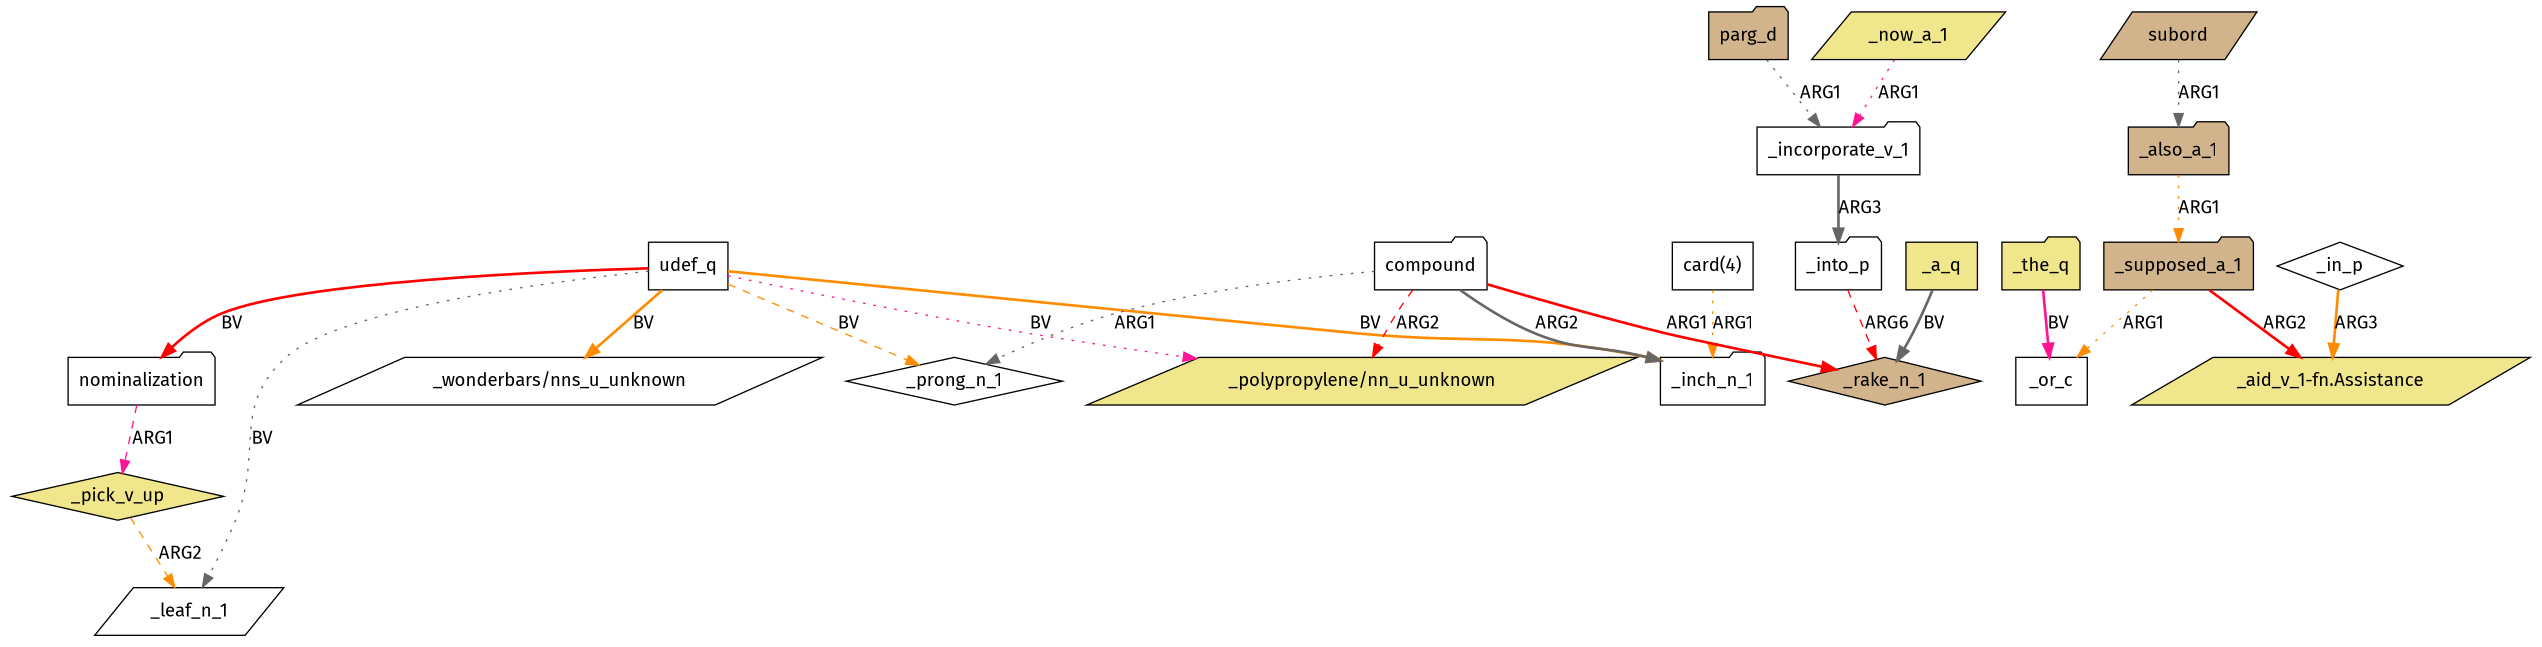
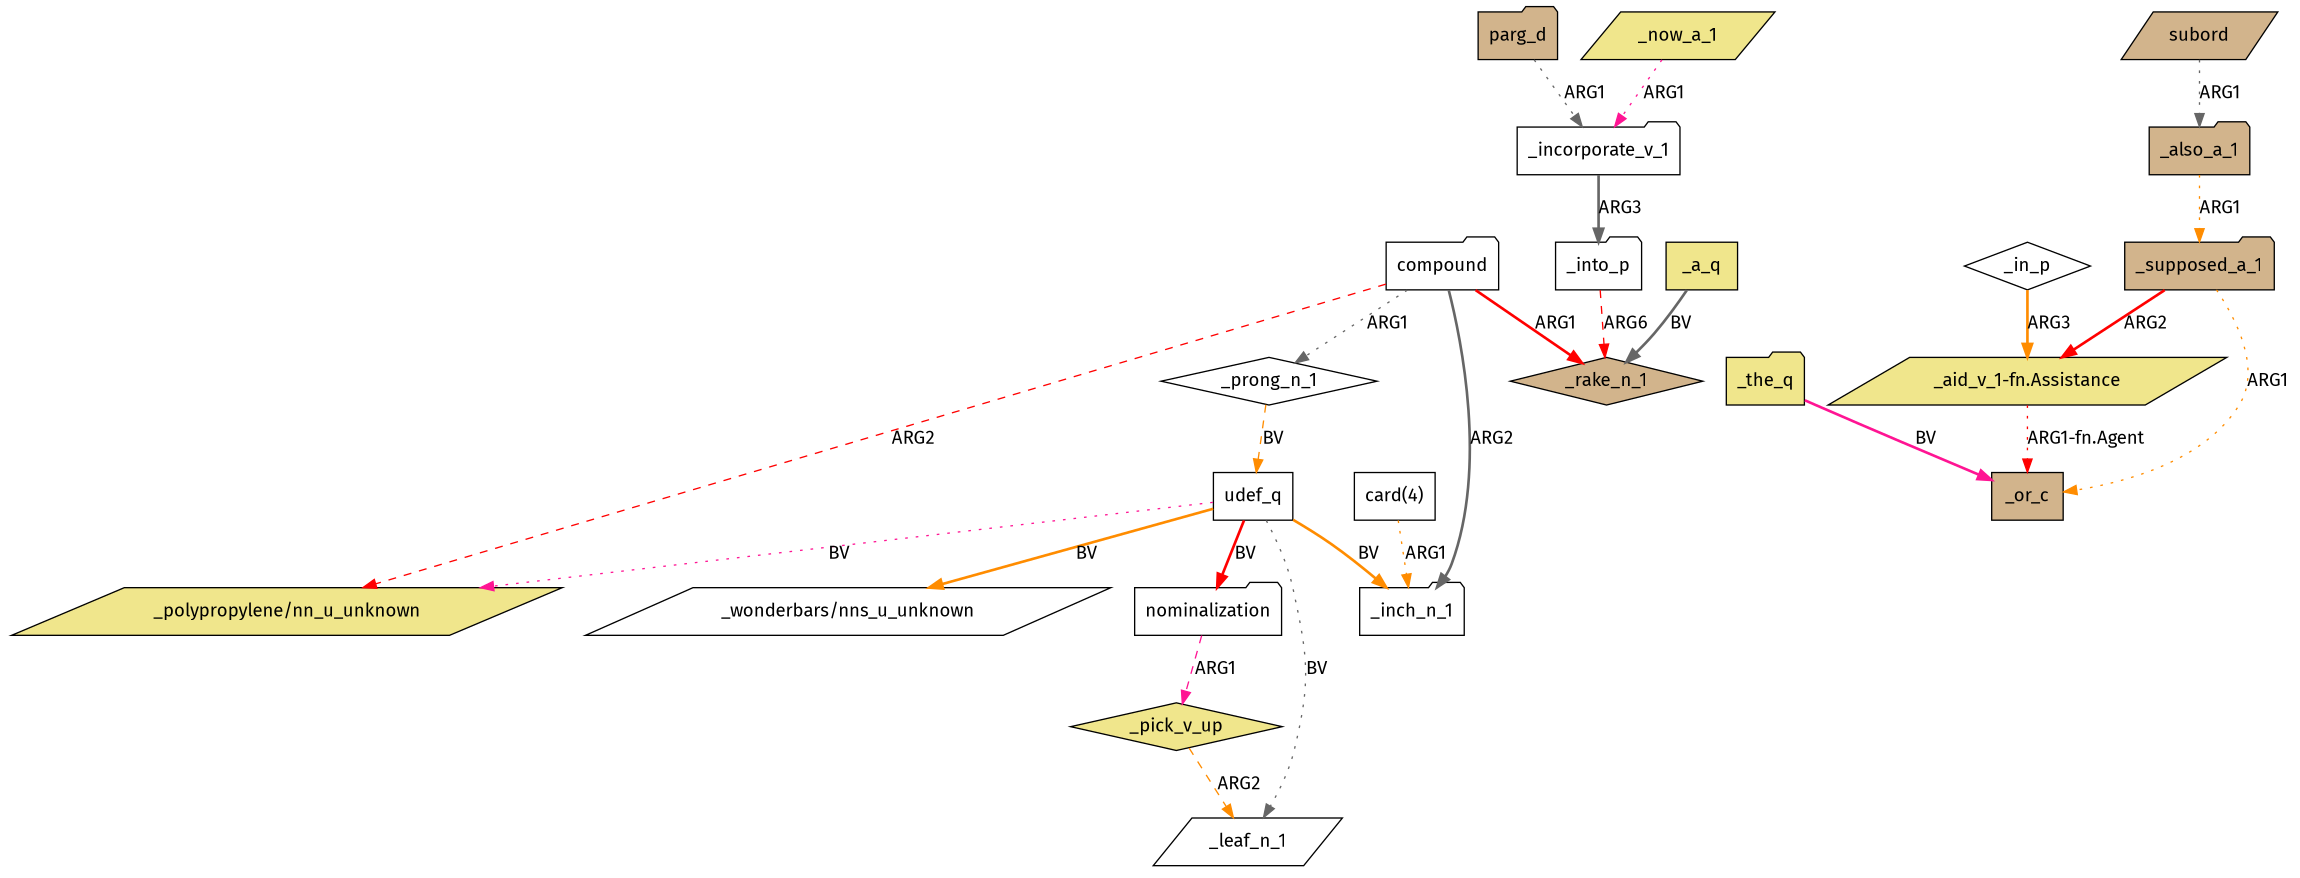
edge "udef_q" -> "_prong_n_1": reversed
node "_or_c": fillcolor white -> tan
edge "_aid_v_1-fn.Assistance" -> "_or_c": added, label "ARG1-fn.Agent"
